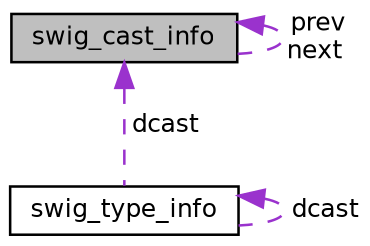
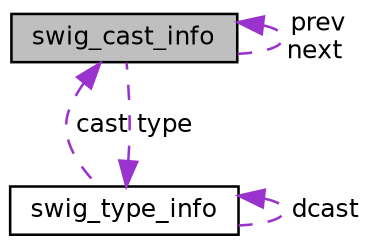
edge "swig_cast_info" -> "swig_type_info": added, label "type"
edge "swig_type_info" -> "swig_cast_info": label " dcast" -> " cast"
